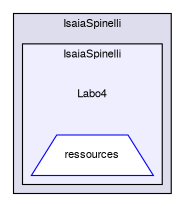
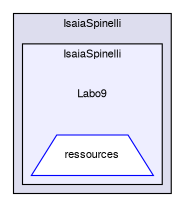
node "Labo4": label "Labo4" -> "Labo9"
